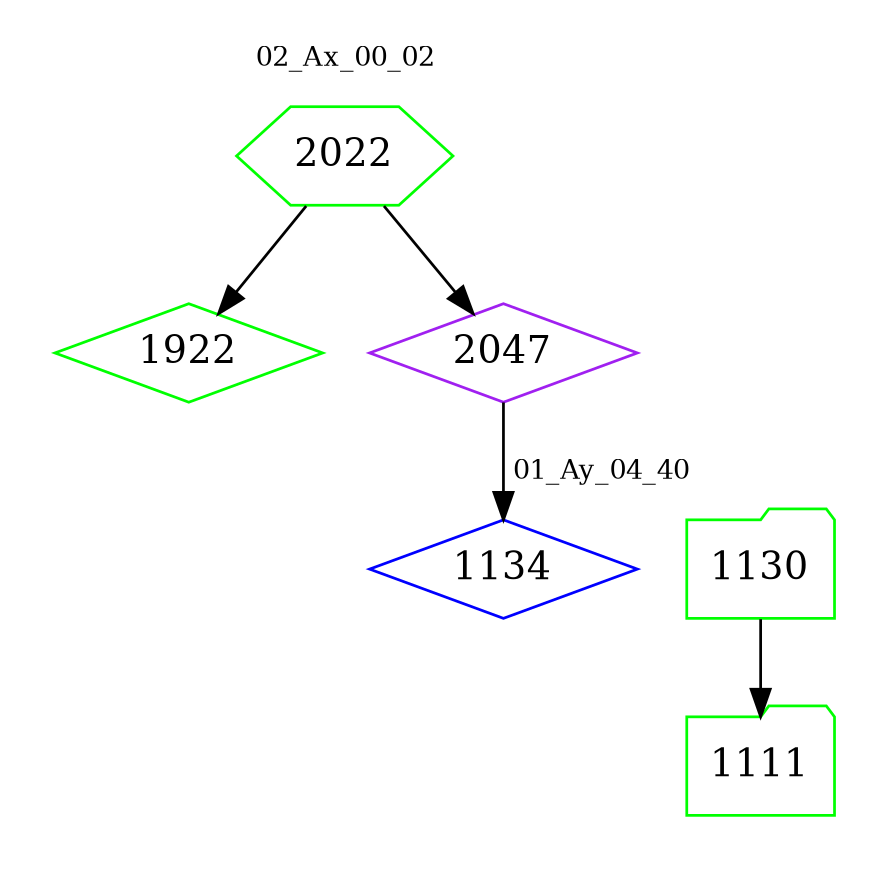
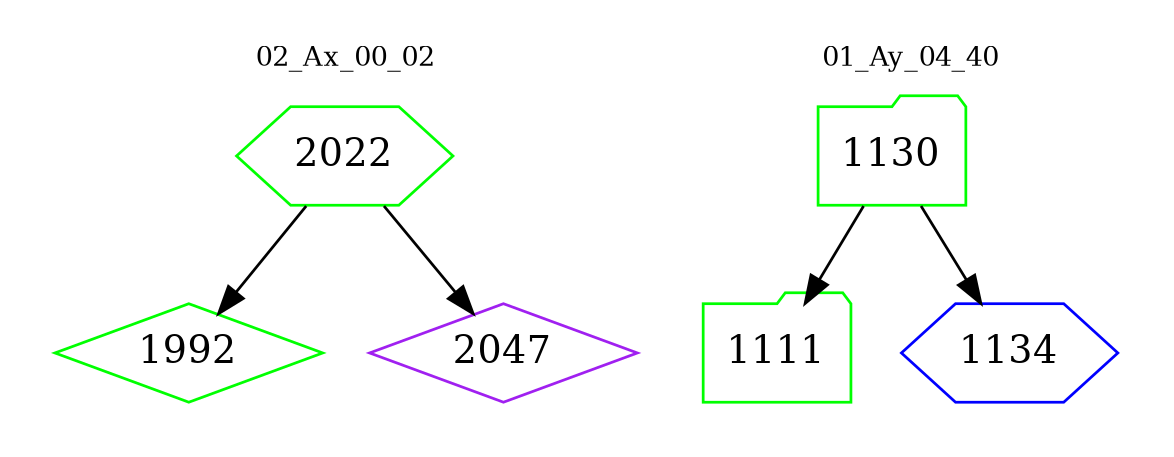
node "1922": label "1922" -> "1992"
edge "2047" -> "1134": now "1130" -> "1134"
node "1134": shape diamond -> hexagon
